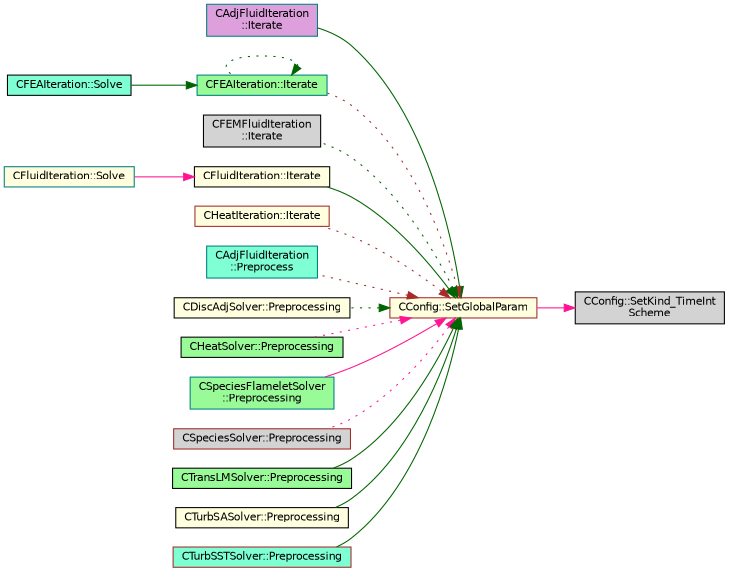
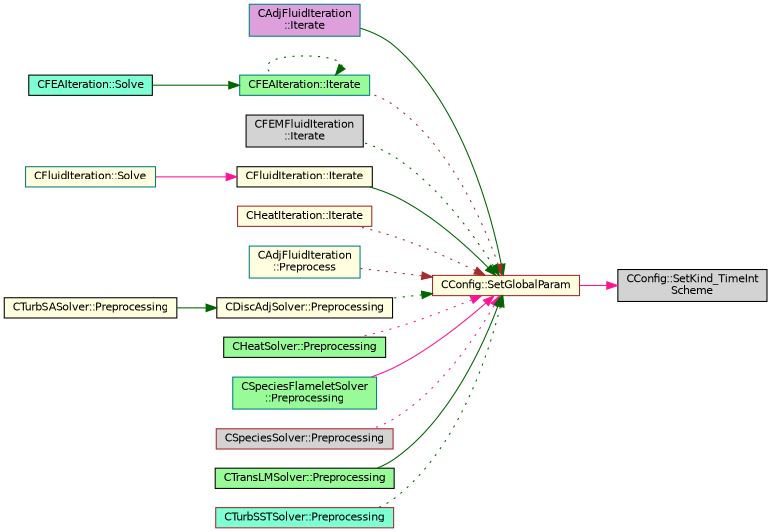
node "CAdjFluidIteration ::Preprocess": fillcolor aquamarine -> lightyellow
edge "CTurbSASolver::Preprocessing" -> "CConfig::SetGlobalParam": now "CTurbSASolver::Preprocessing" -> "CDiscAdjSolver::Preprocessing"
edge "CTurbSSTSolver::Preprocessing" -> "CConfig::SetGlobalParam": style solid -> dotted
